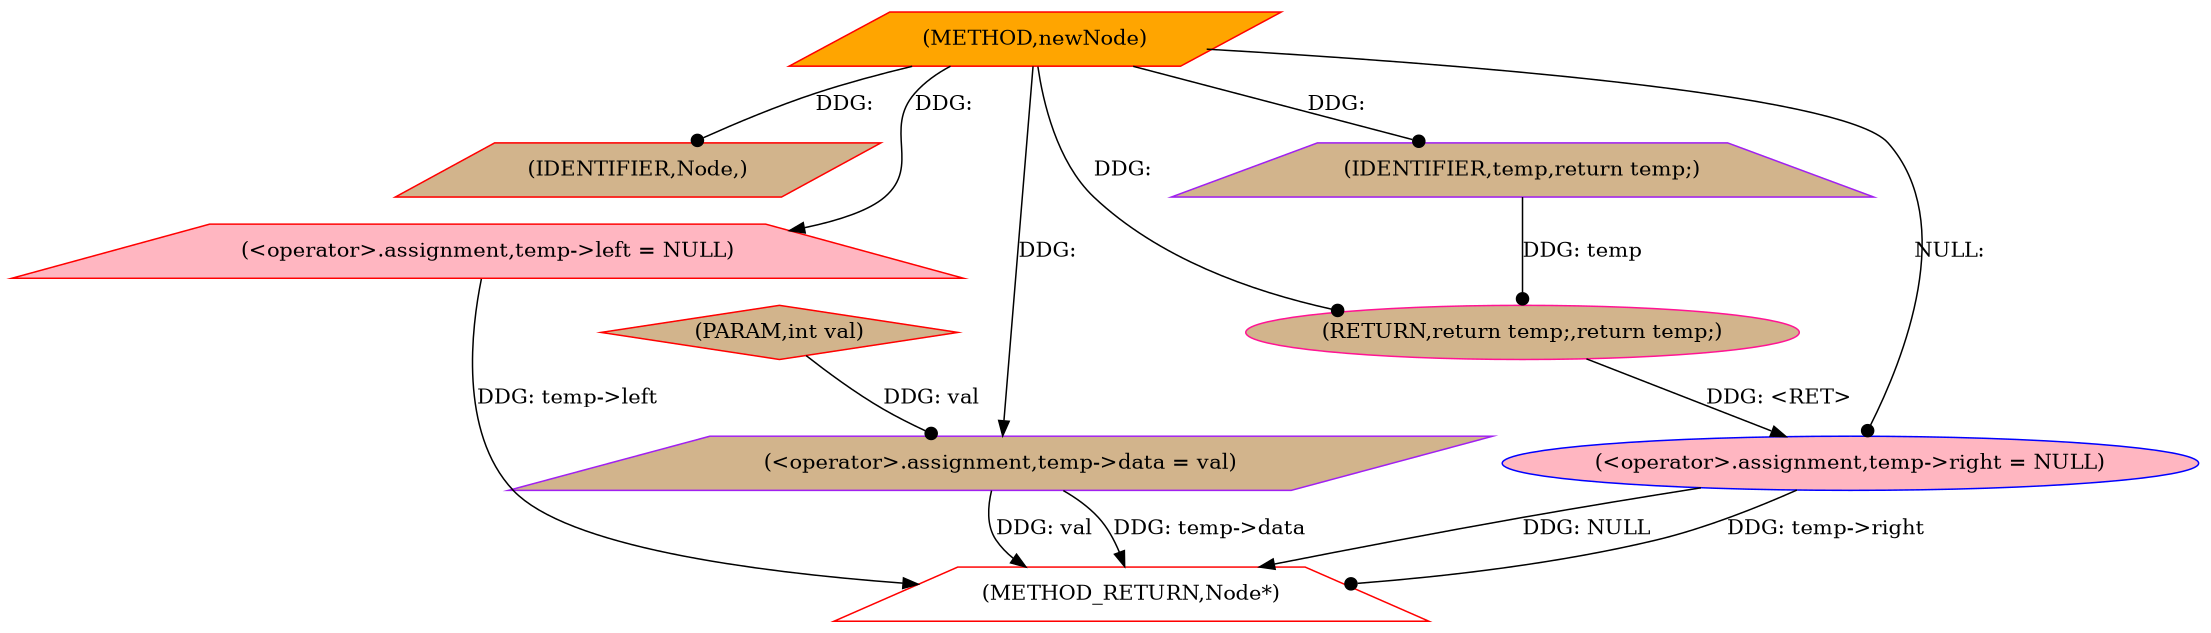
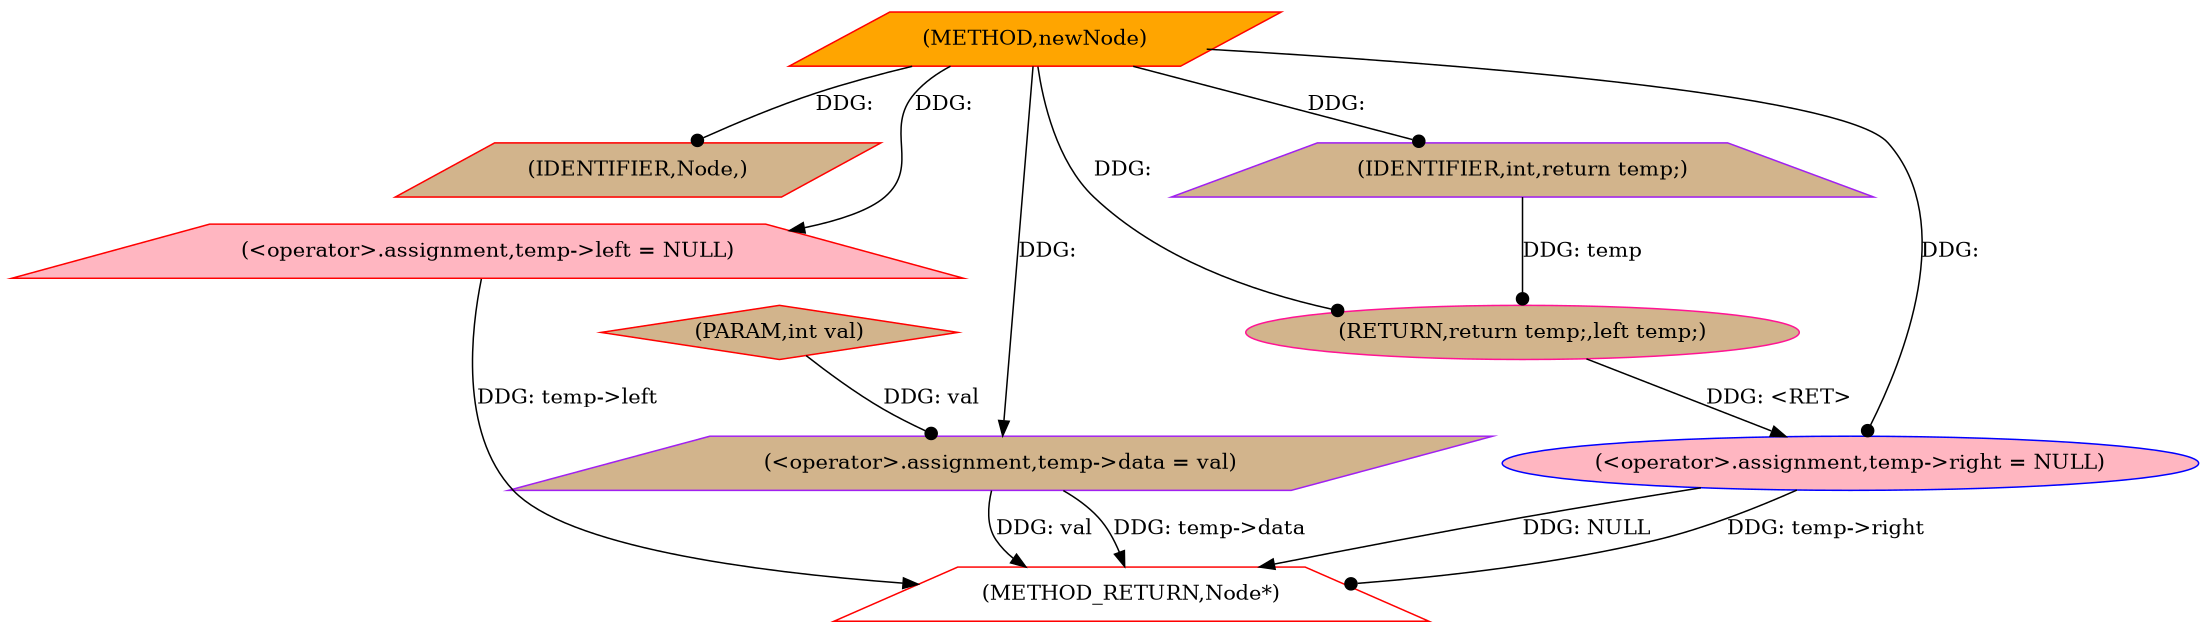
node "(IDENTIFIER,temp,return temp;)": label "(IDENTIFIER,temp,return temp;)" -> "(IDENTIFIER,int,return temp;)"
edge "(METHOD,newNode)" -> "(<operator>.assignment,temp->right = NULL)": label "NULL: " -> "DDG: "
node "(RETURN,return temp;,return temp;)": label "(RETURN,return temp;,return temp;)" -> "(RETURN,return temp;,left temp;)"
